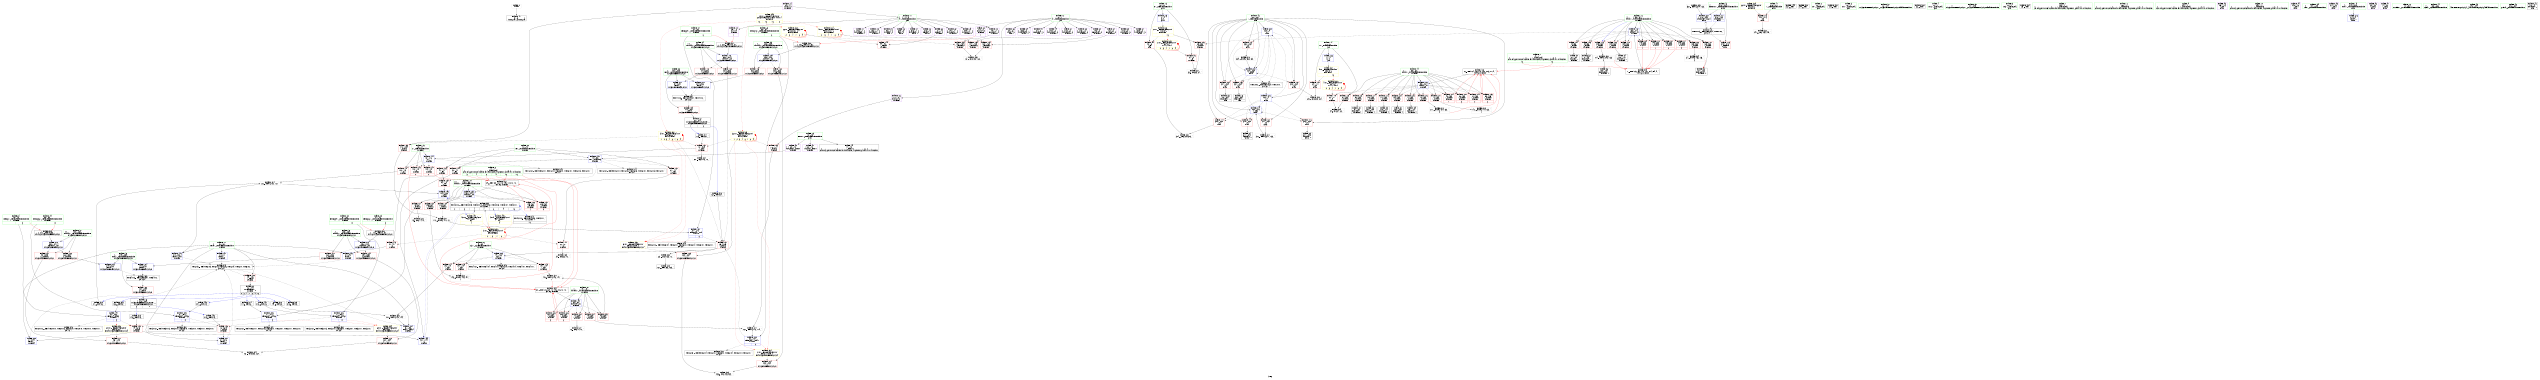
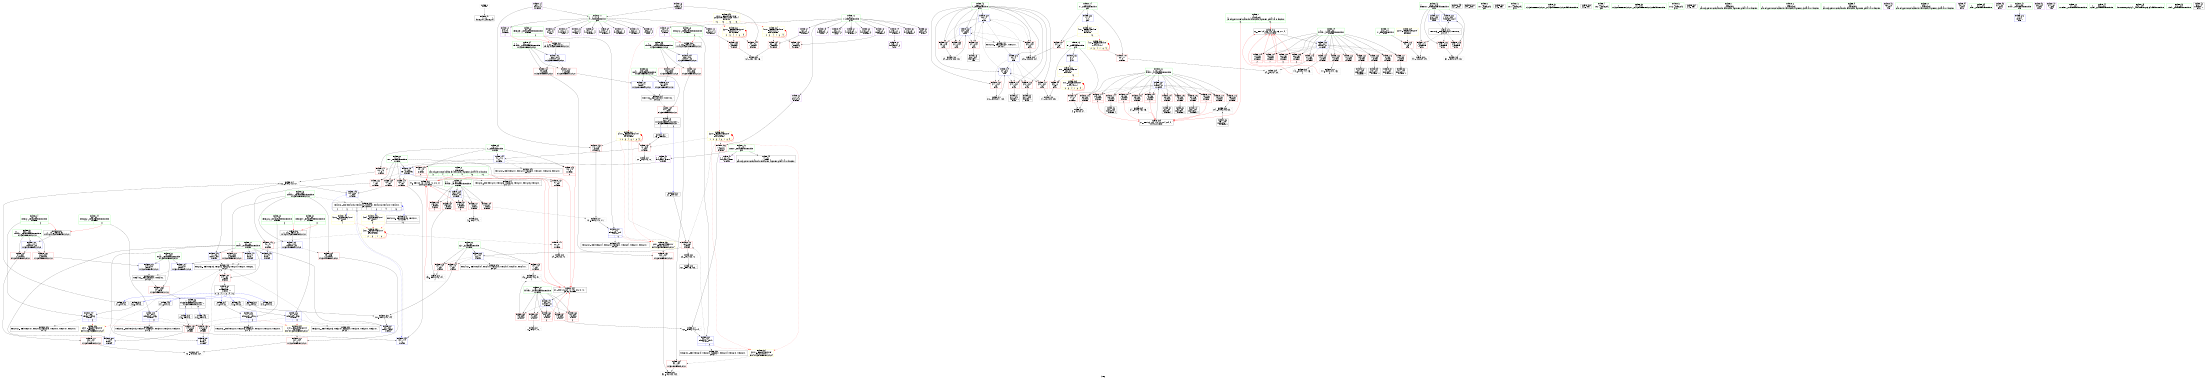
edge "NodeID: 12" -> "NodeID: 87": now "NodeID: 79" -> "NodeID: 87"
edge "NodeID: 11" -> "NodeID: 68": reversed
edge "NodeID: 18" -> "NodeID: 113": color blue -> black
edge "NodeID: 386" -> "NodeID: 103": now "NodeID: 18" -> "NodeID: 103"
node "NodeID: 174": added
node "NodeID: 176": added
edge "NodeID: 184" -> "NodeID: 221": reversed
edge "NodeID: 309" -> "NodeID: 58": now "NodeID: 309" -> "NodeID: 509"
node "NodeID: 66": removed
node "NodeID: 55": removed
node "NodeID: 155": text "_Z1Fiixx" -> "_Z1Binary"
edge "NodeID: 138" -> "NodeID: 139": now "NodeID: 22" -> "NodeID: 139"
edge "NodeID: 385" -> "NodeID: 353": now "NodeID: 38" -> "NodeID: 353"
edge "NodeID: 127" -> "NodeID: 198": now "NodeID: 25" -> "NodeID: 198"
edge "NodeID: 343" -> "NodeID: 204": reversed
